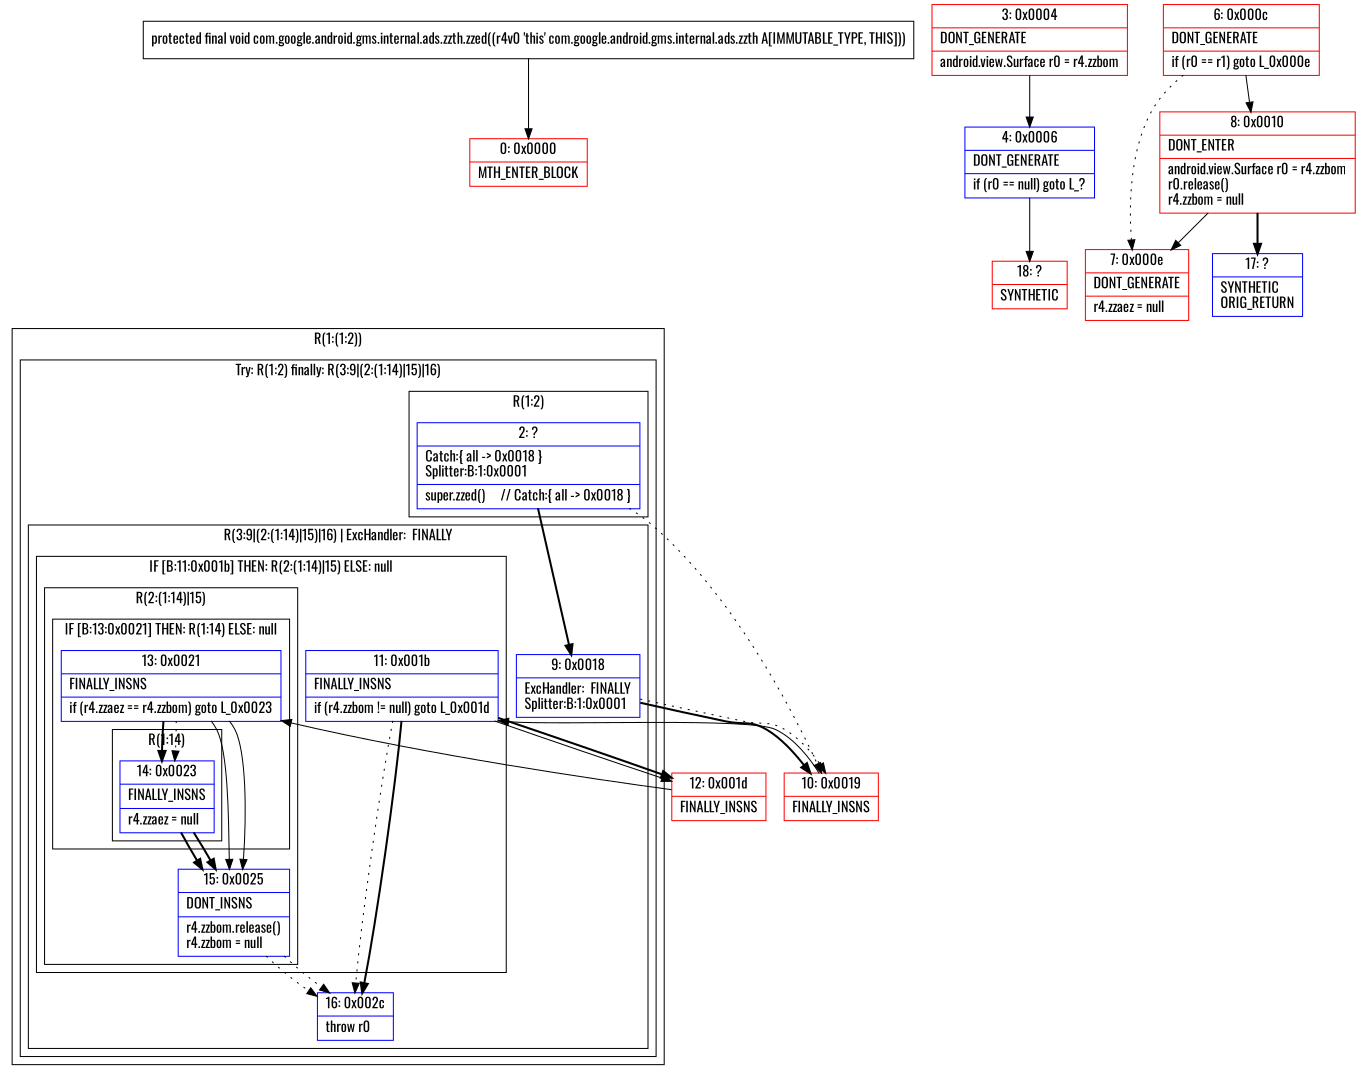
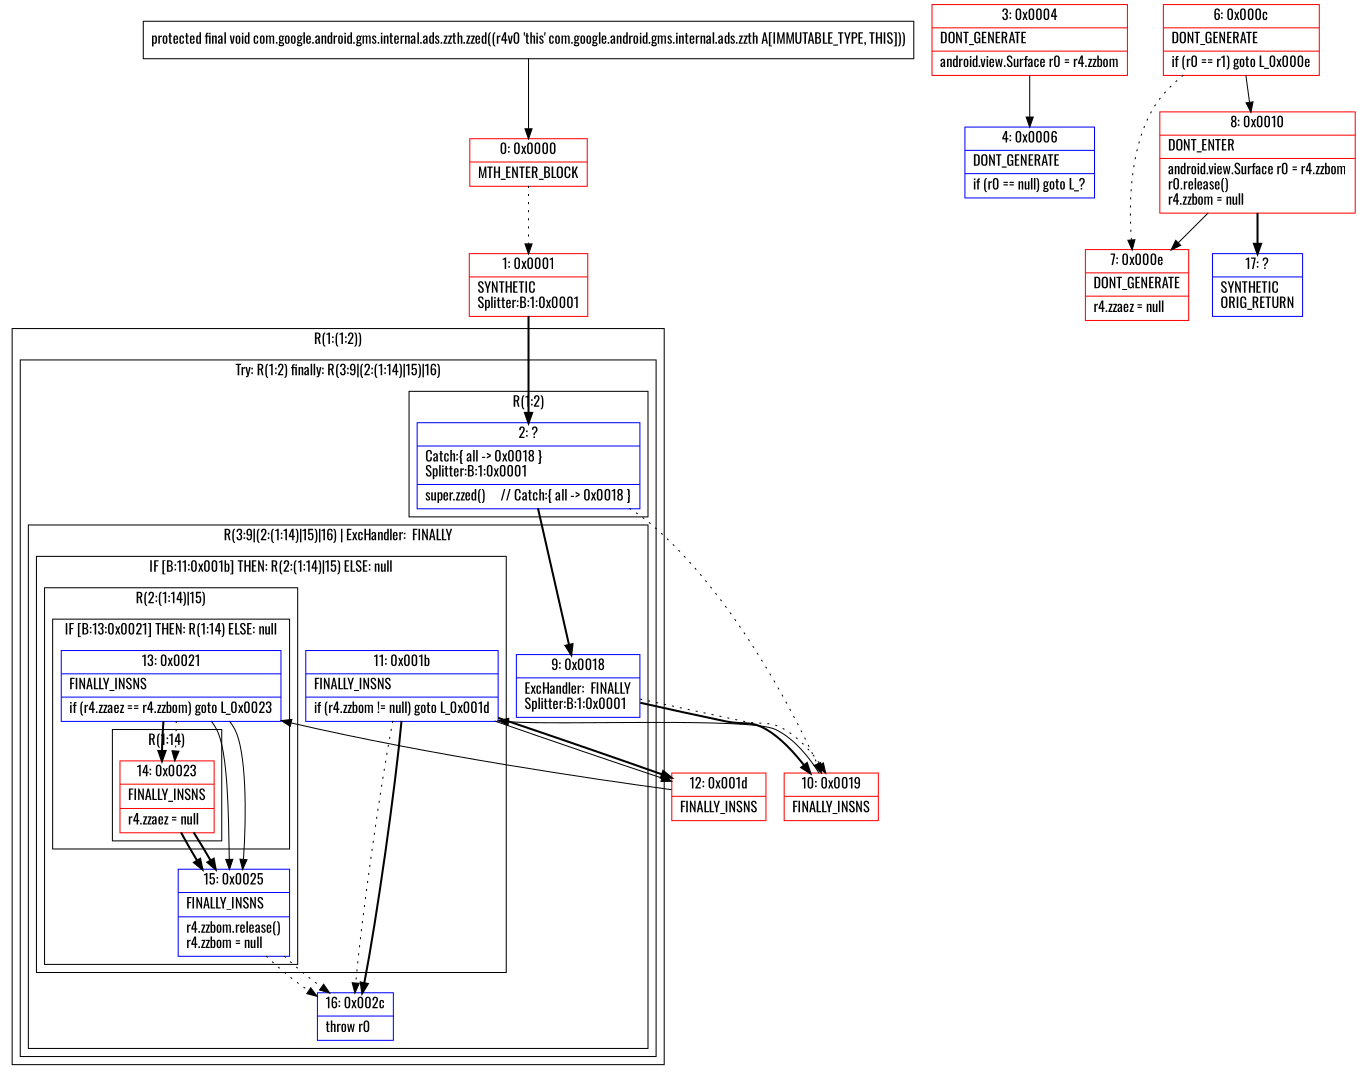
node "1: 0x0001": added
node "18: ?": removed
node "14: 0x0023": color blue -> red
node "15: 0x0025": text "DONT_INSNS" -> "FINALLY_INSNS"
